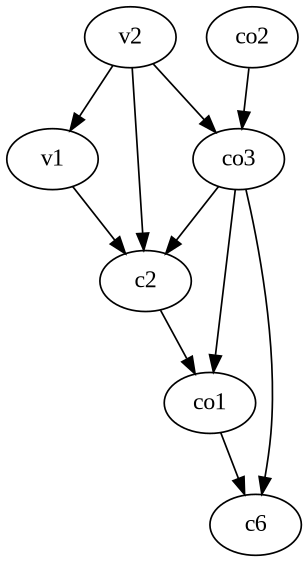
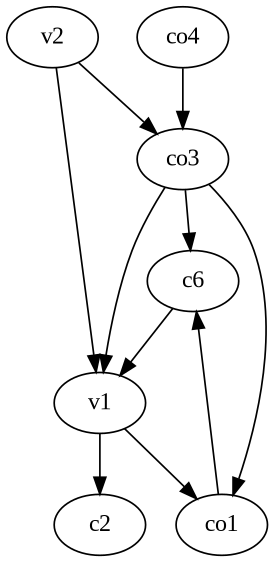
node "co2": label "co2" -> "co4"
edge "v2" -> "c2": removed
edge "co3" -> "c2": now "co3" -> "v1"
edge "c2" -> "co1": now "v1" -> "co1"
edge "c6" -> "v1": added
